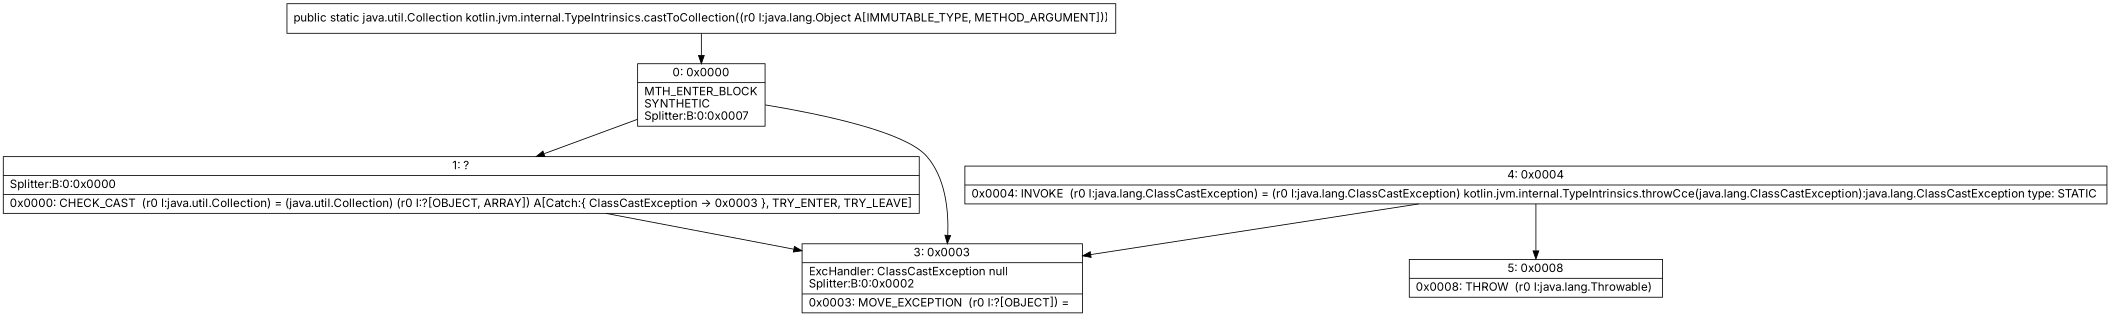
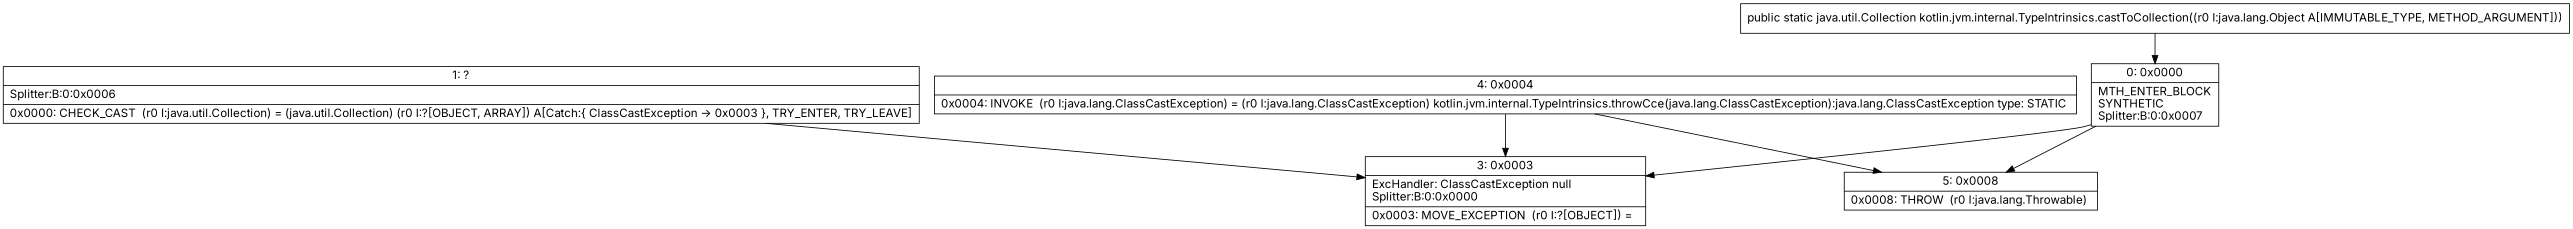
edge "0: 0x0000" -> "1: ?": now "0: 0x0000" -> "5: 0x0008"
node "1: ?": text "Splitter:B:0:0x0000" -> "Splitter:B:0:0x0006"
node "3: 0x0003": text "Splitter:B:0:0x0002" -> "Splitter:B:0:0x0000"
